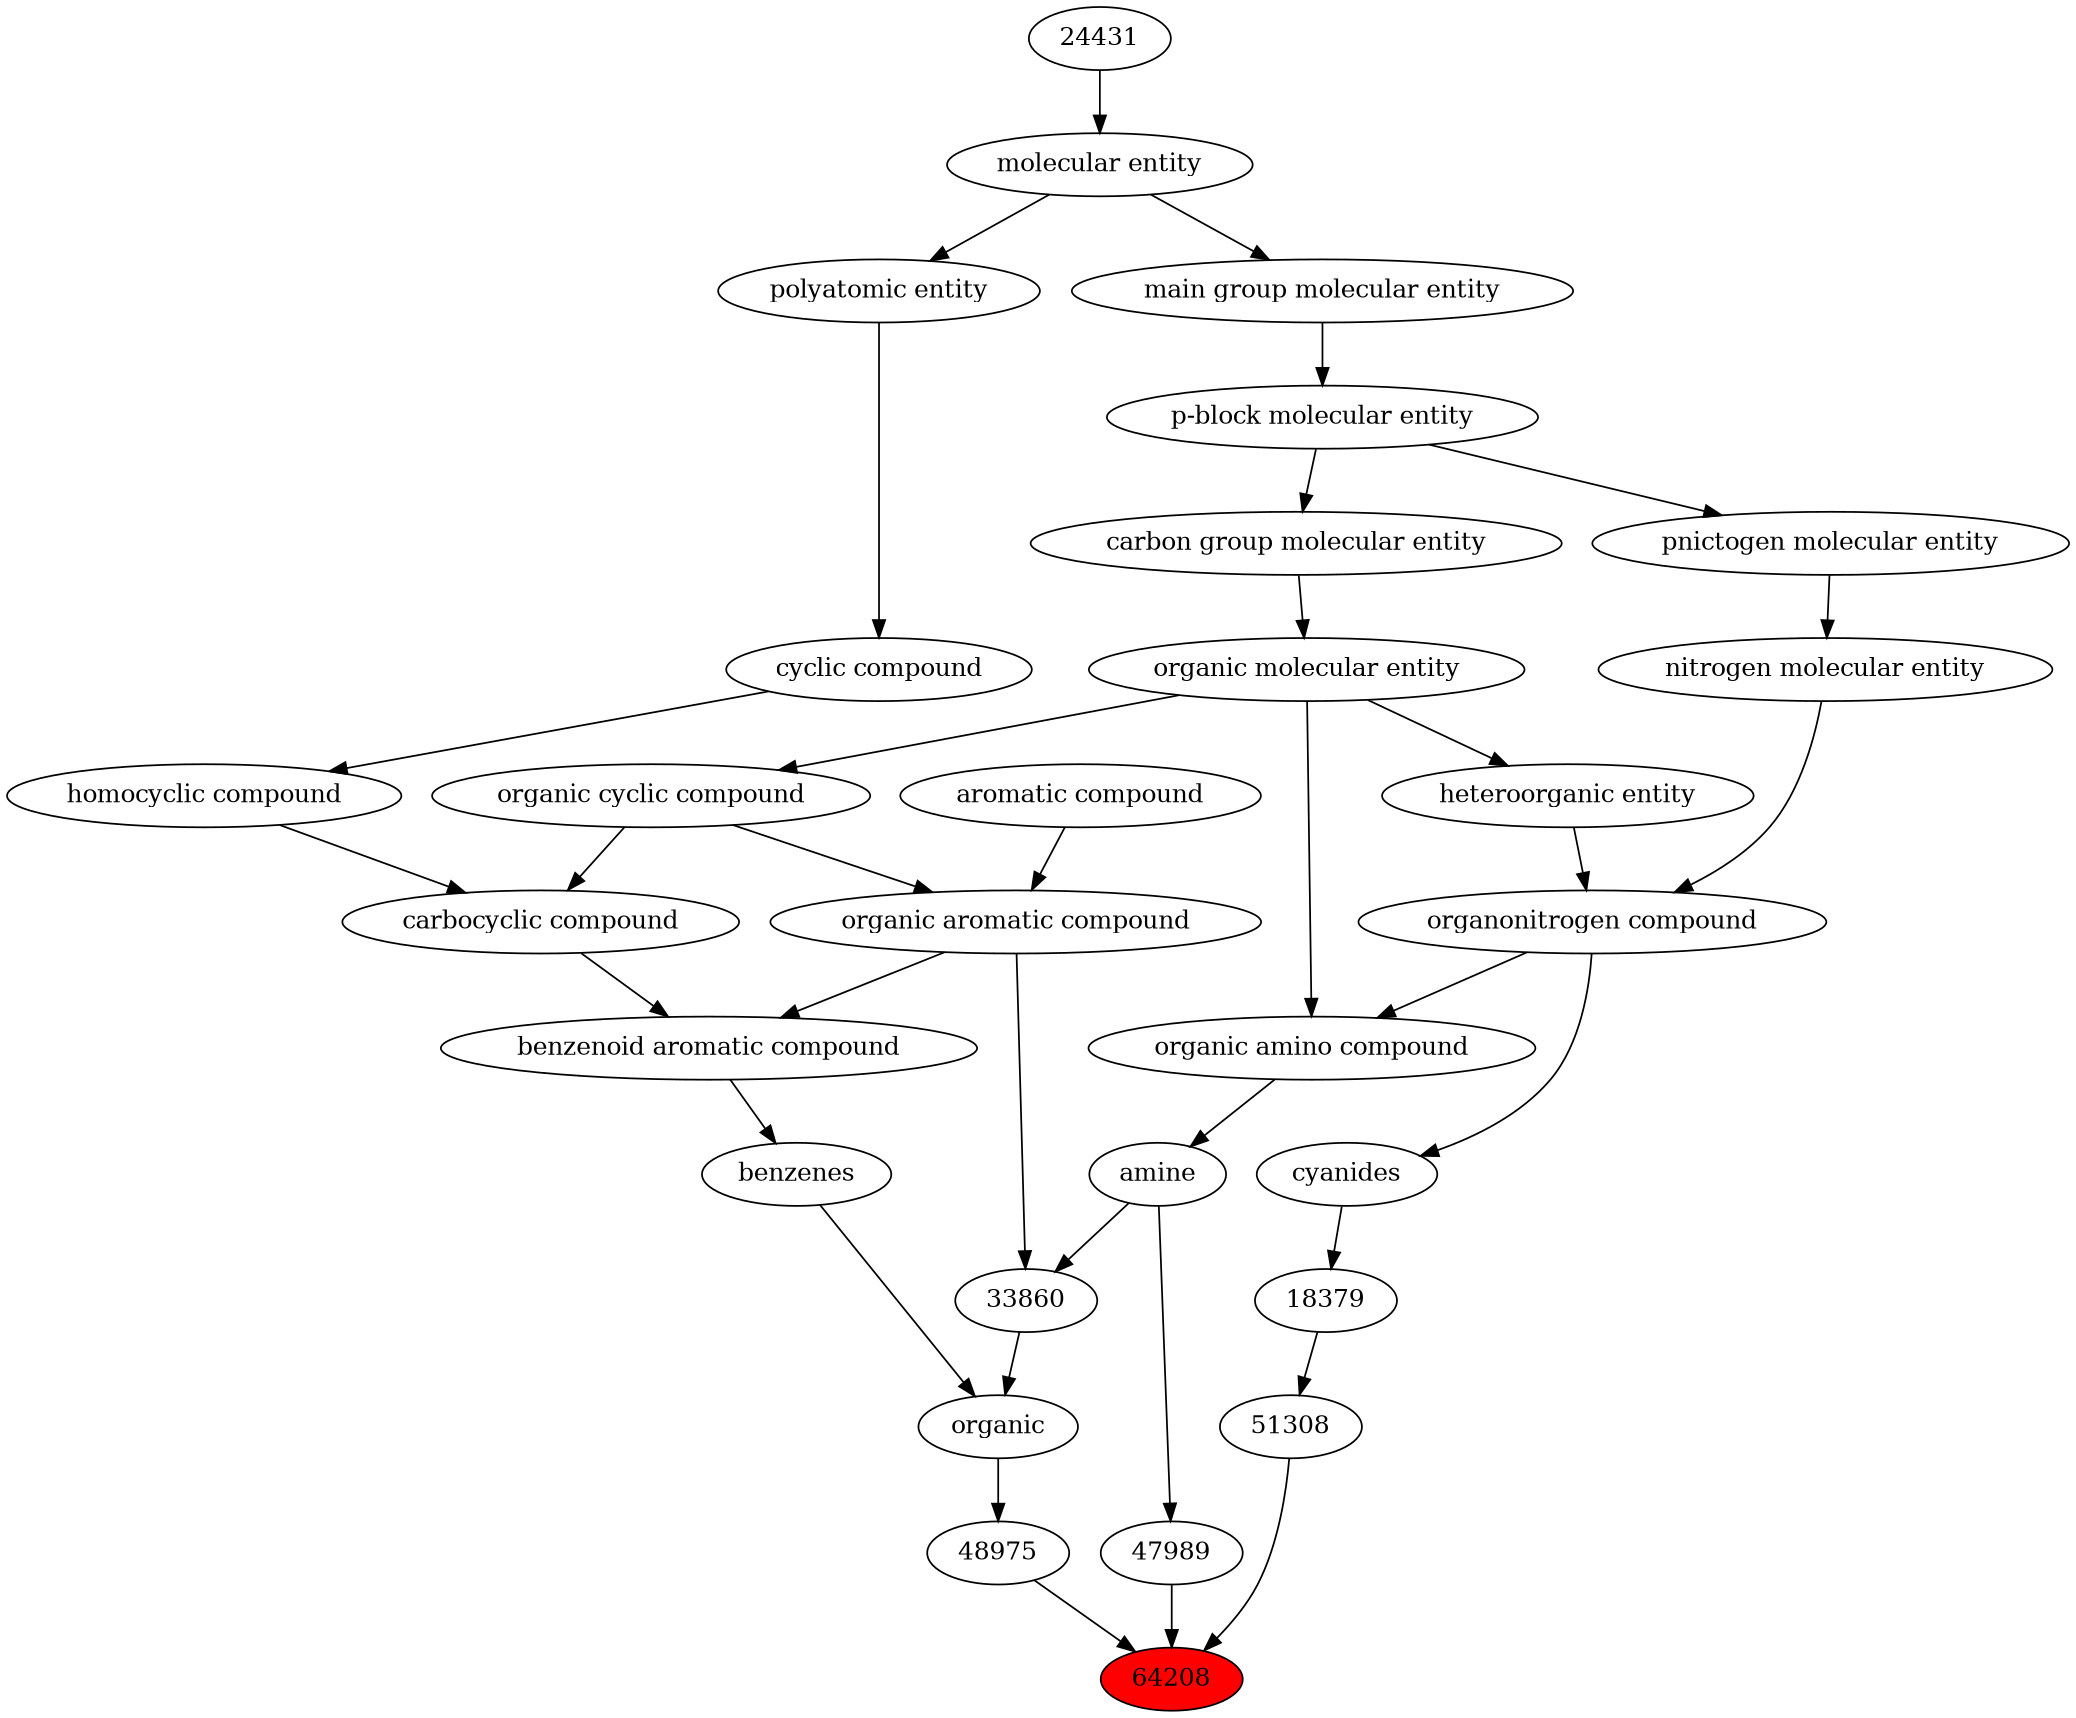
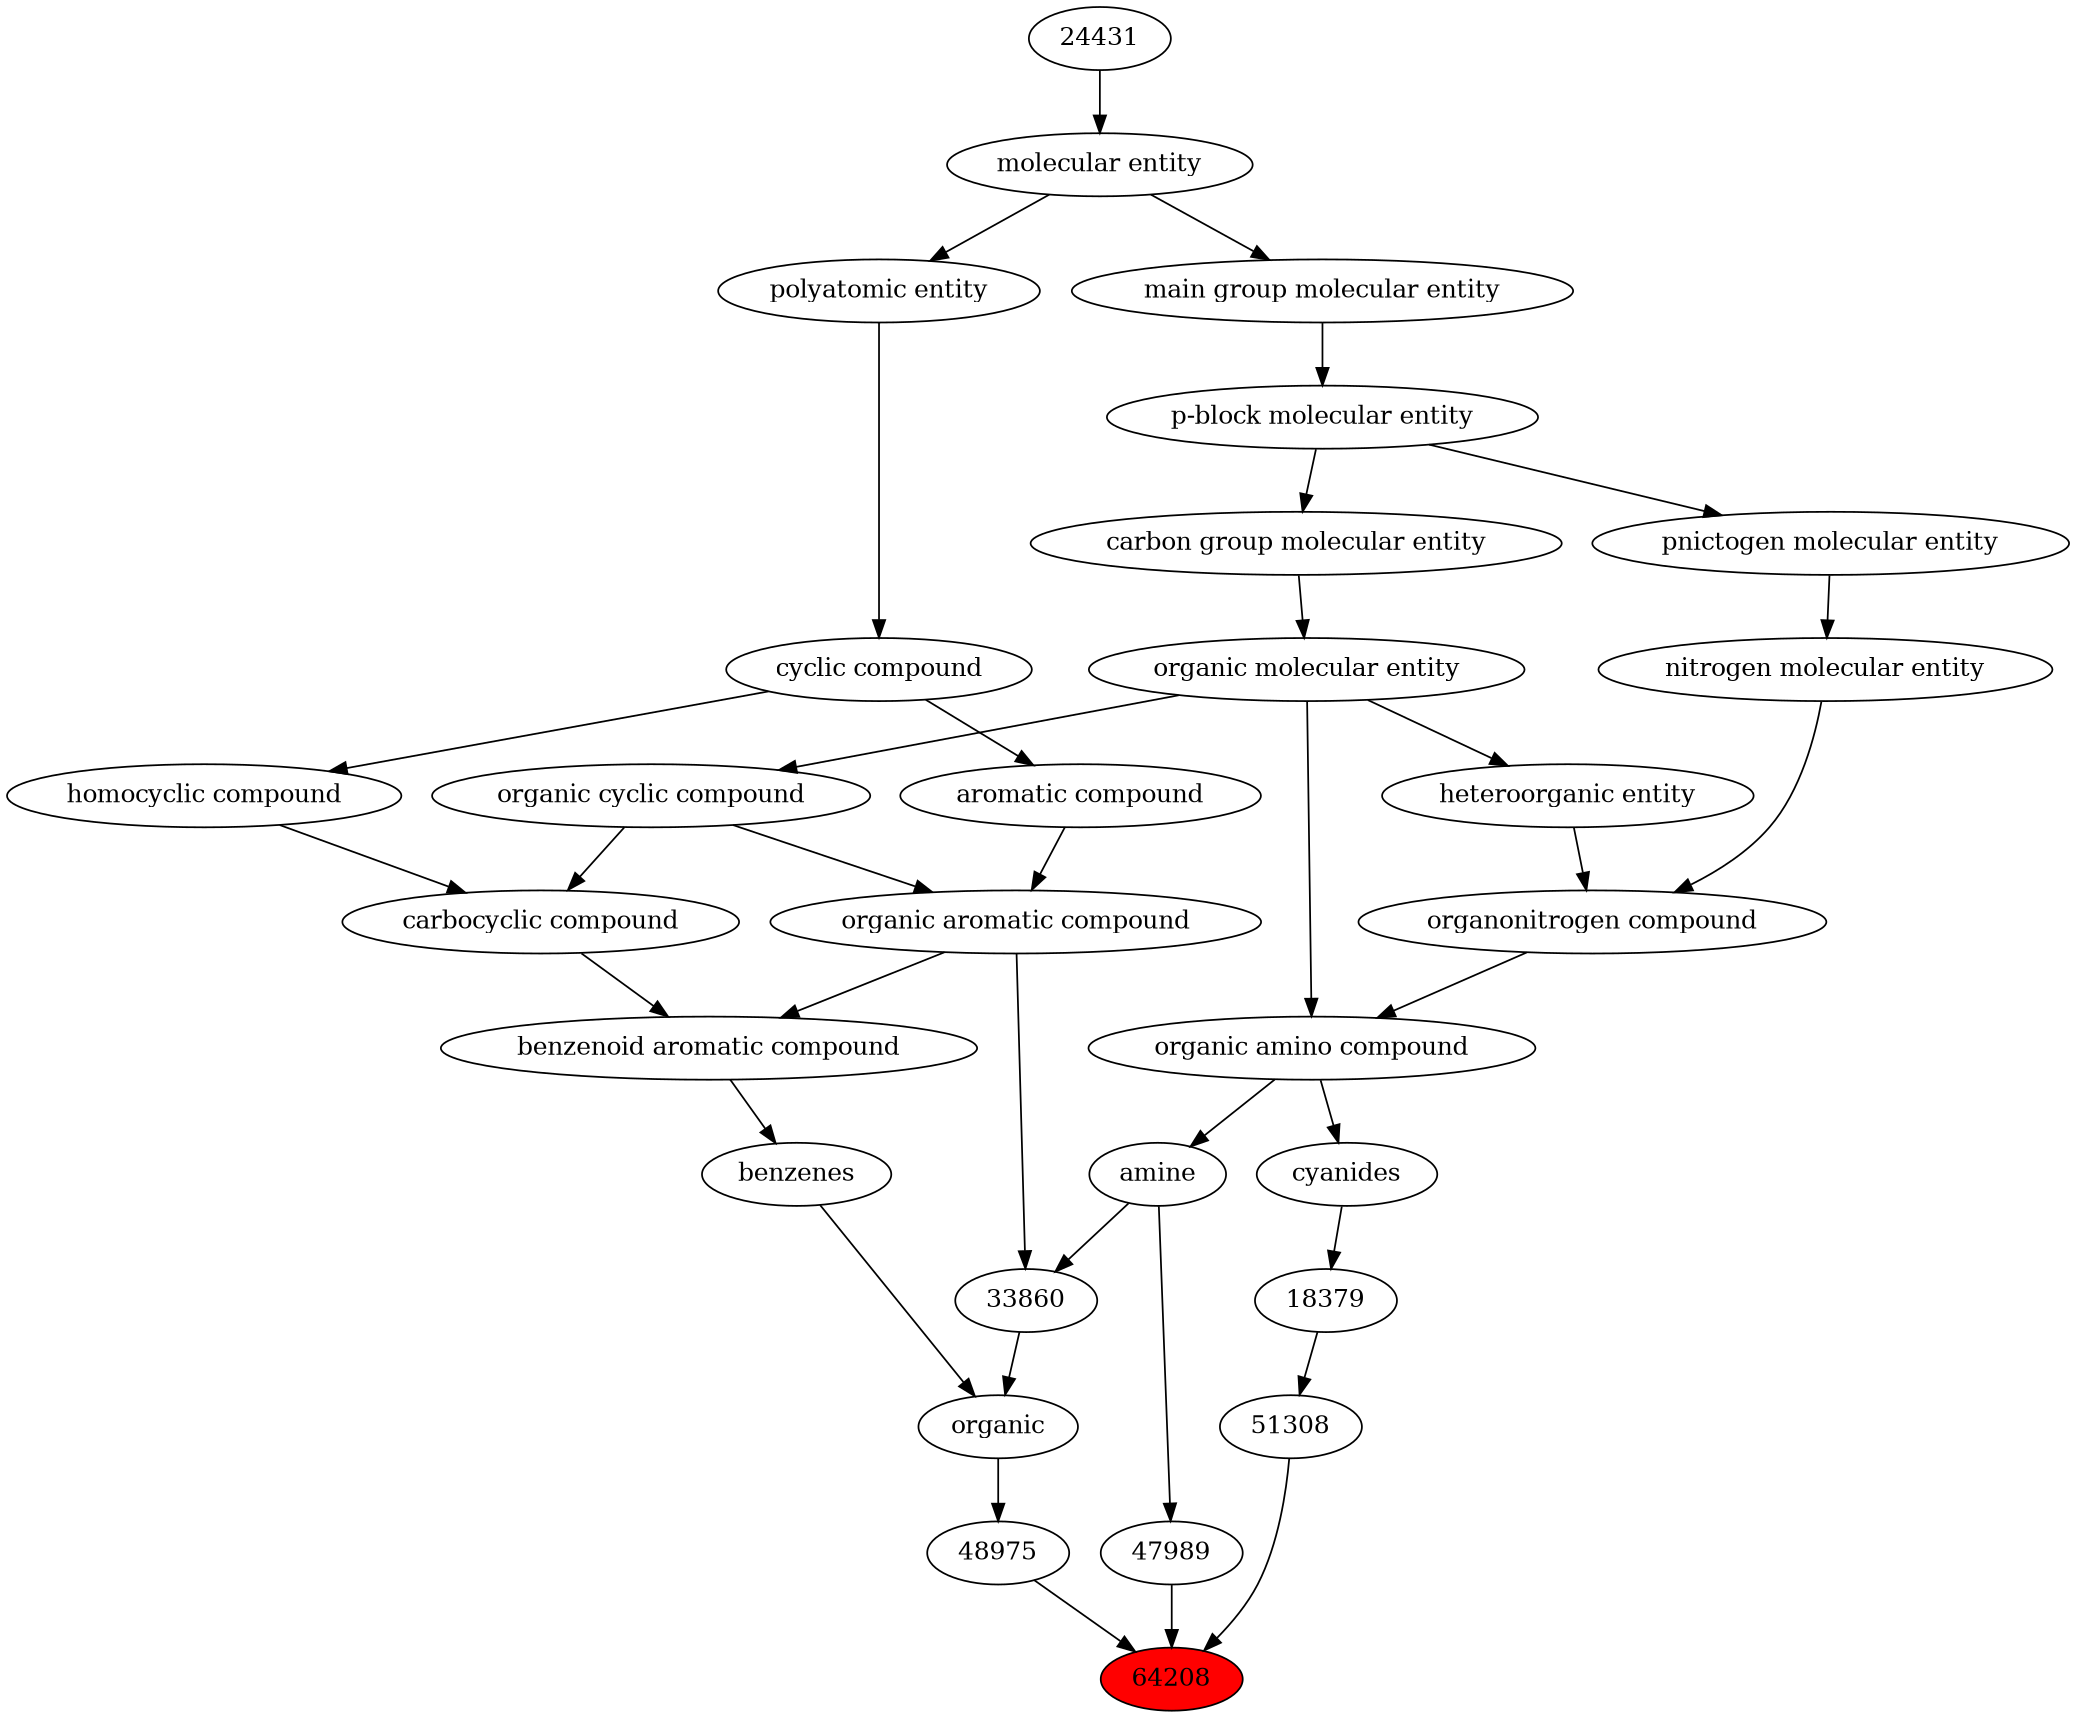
edge "cyclic compound" -> "aromatic compound": added
edge "organonitrogen compound" -> "cyanides": now "organic amino compound" -> "cyanides"
